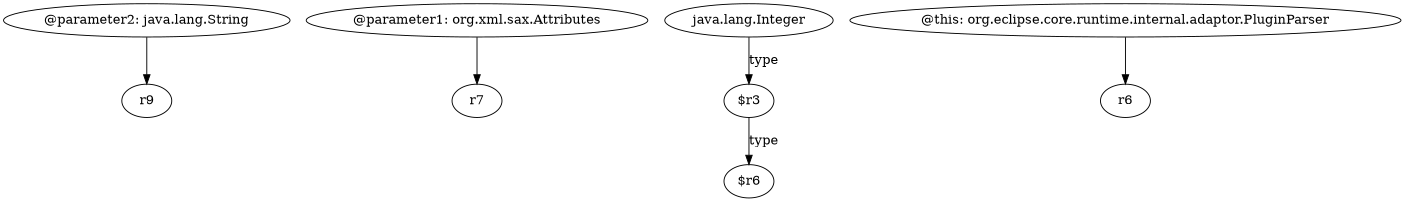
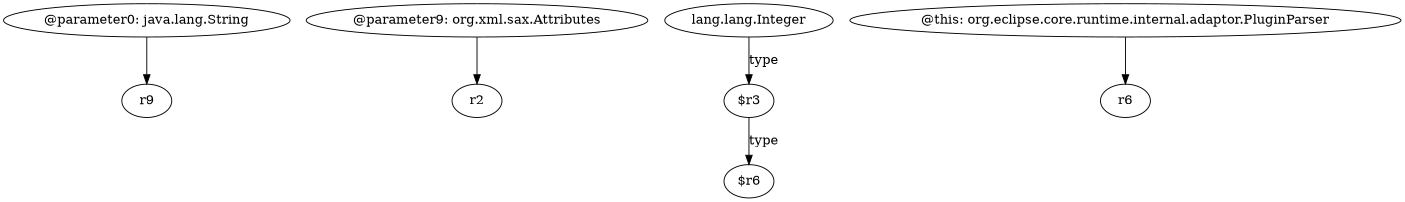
node "@parameter2: java.lang.String": label "@parameter2: java.lang.String" -> "@parameter0: java.lang.String"
node "@parameter1: org.xml.sax.Attributes": label "@parameter1: org.xml.sax.Attributes" -> "@parameter9: org.xml.sax.Attributes"
node "java.lang.Integer": label "java.lang.Integer" -> "lang.lang.Integer"
node "r7": label "r7" -> "r2"
